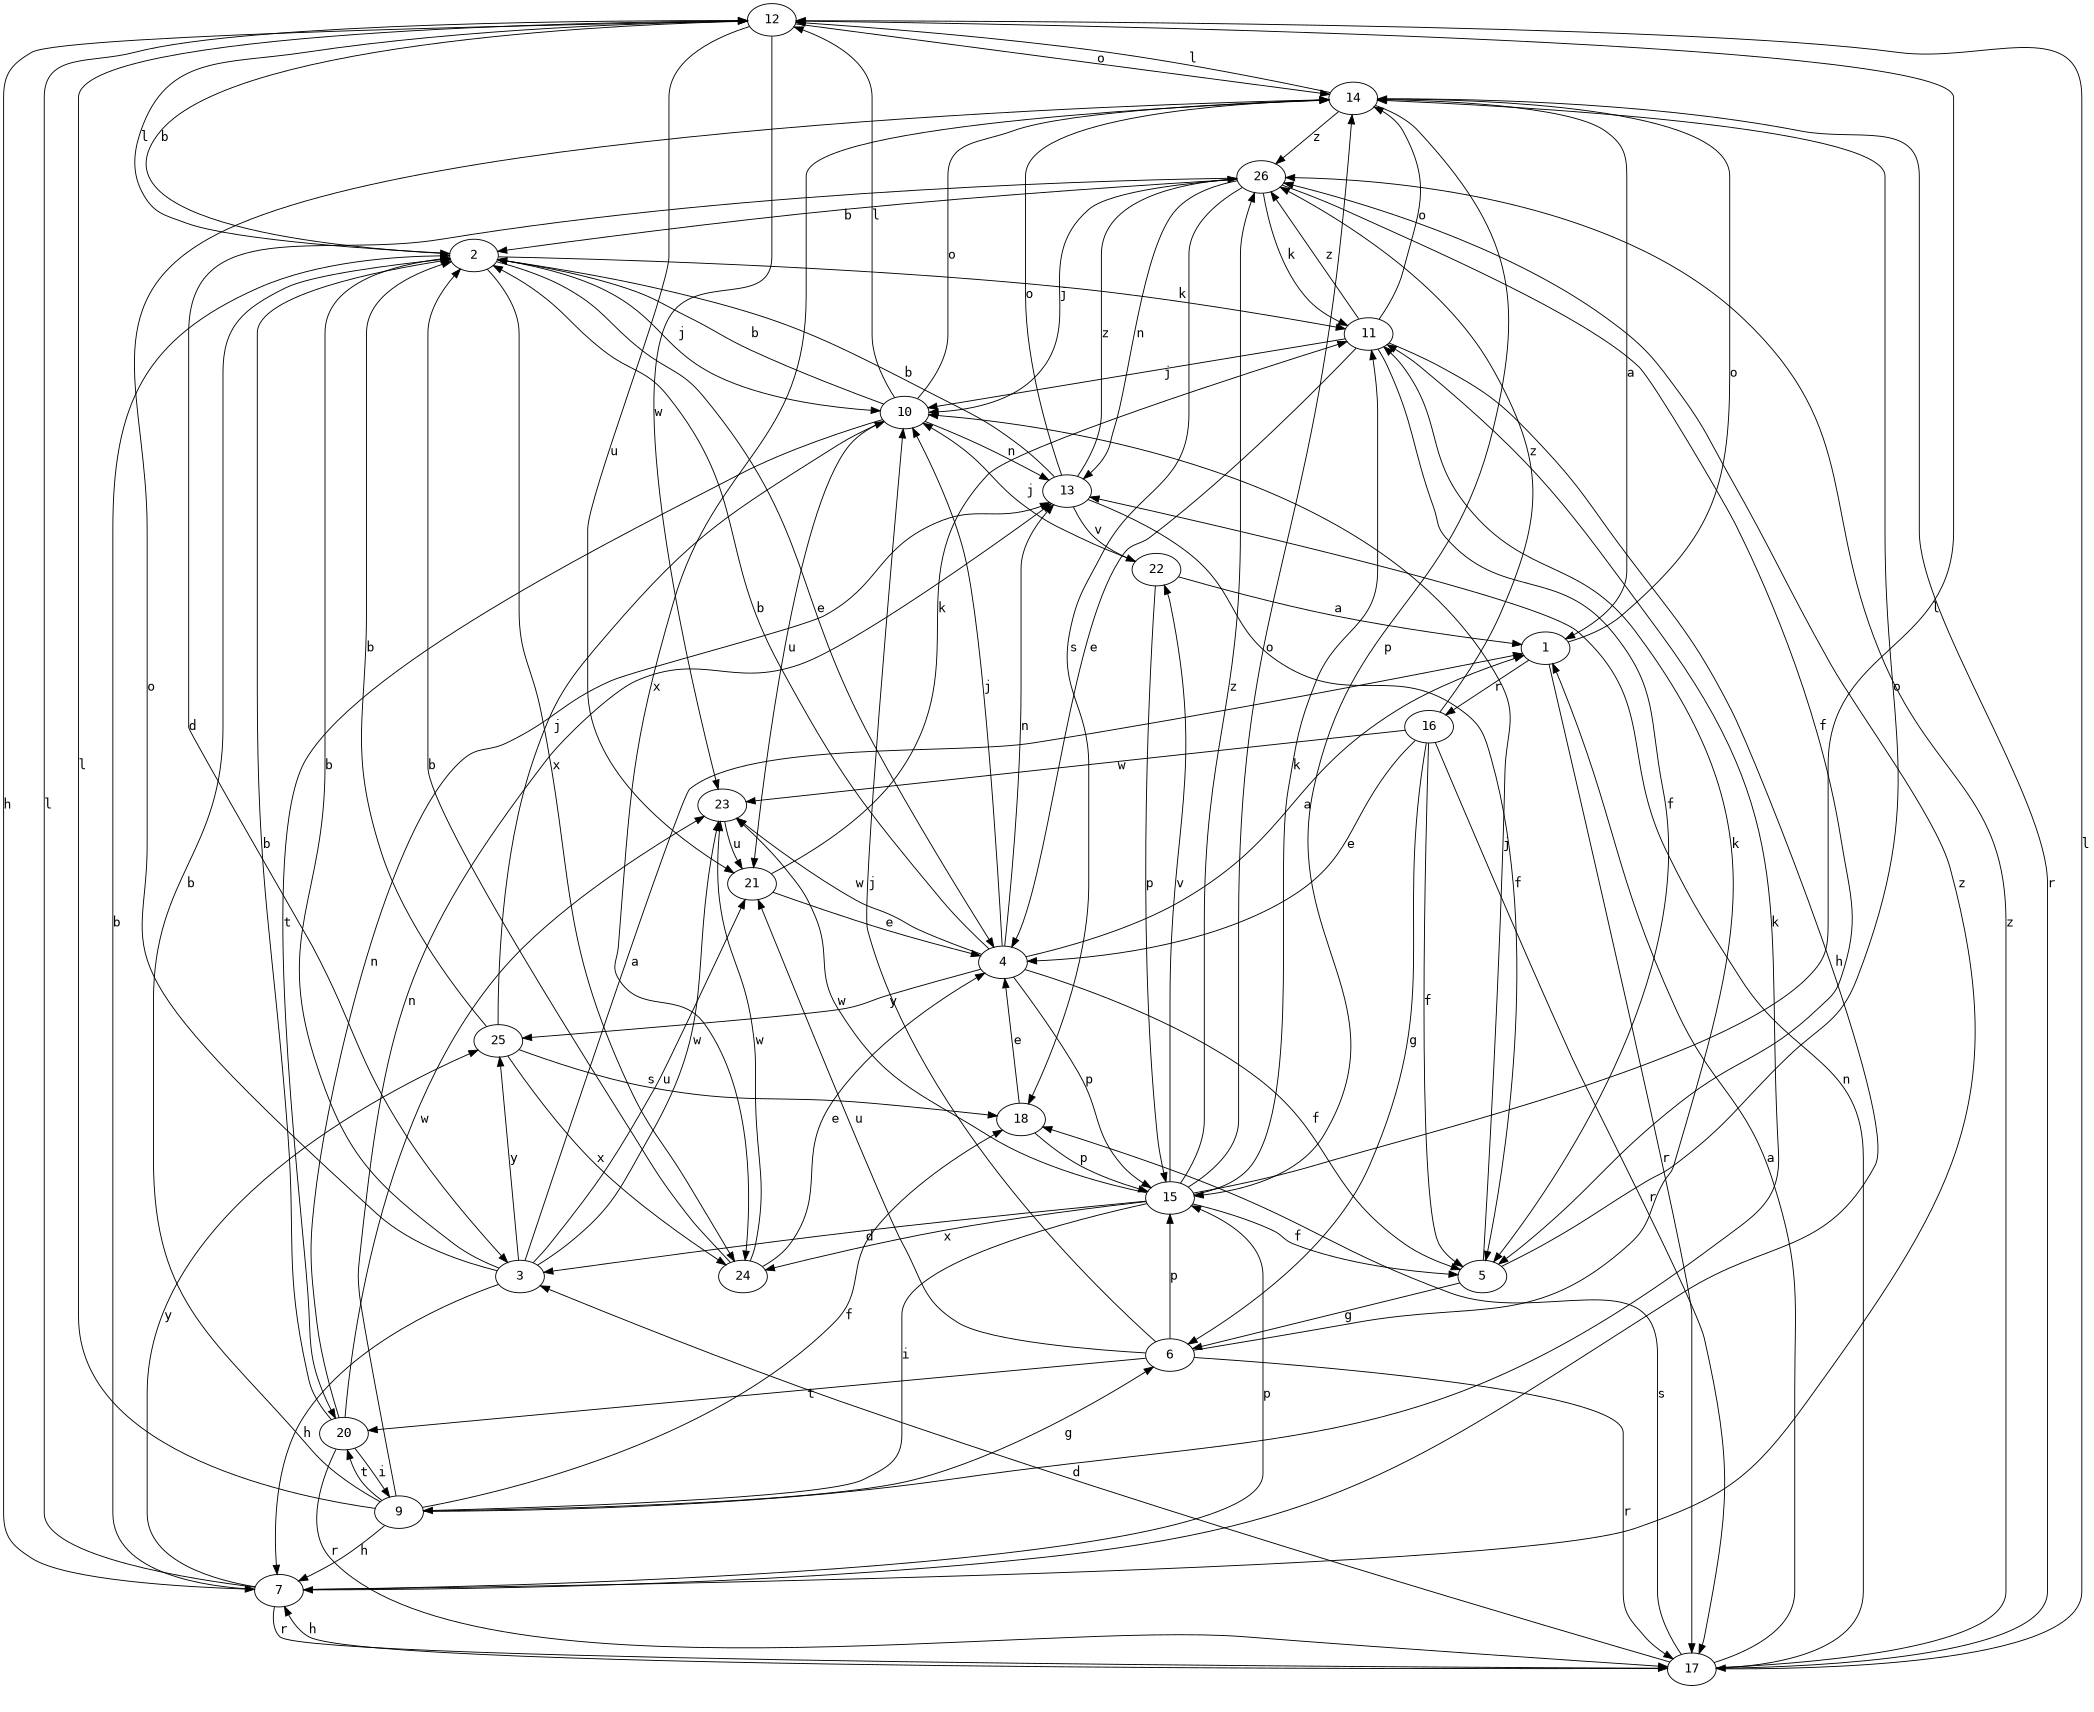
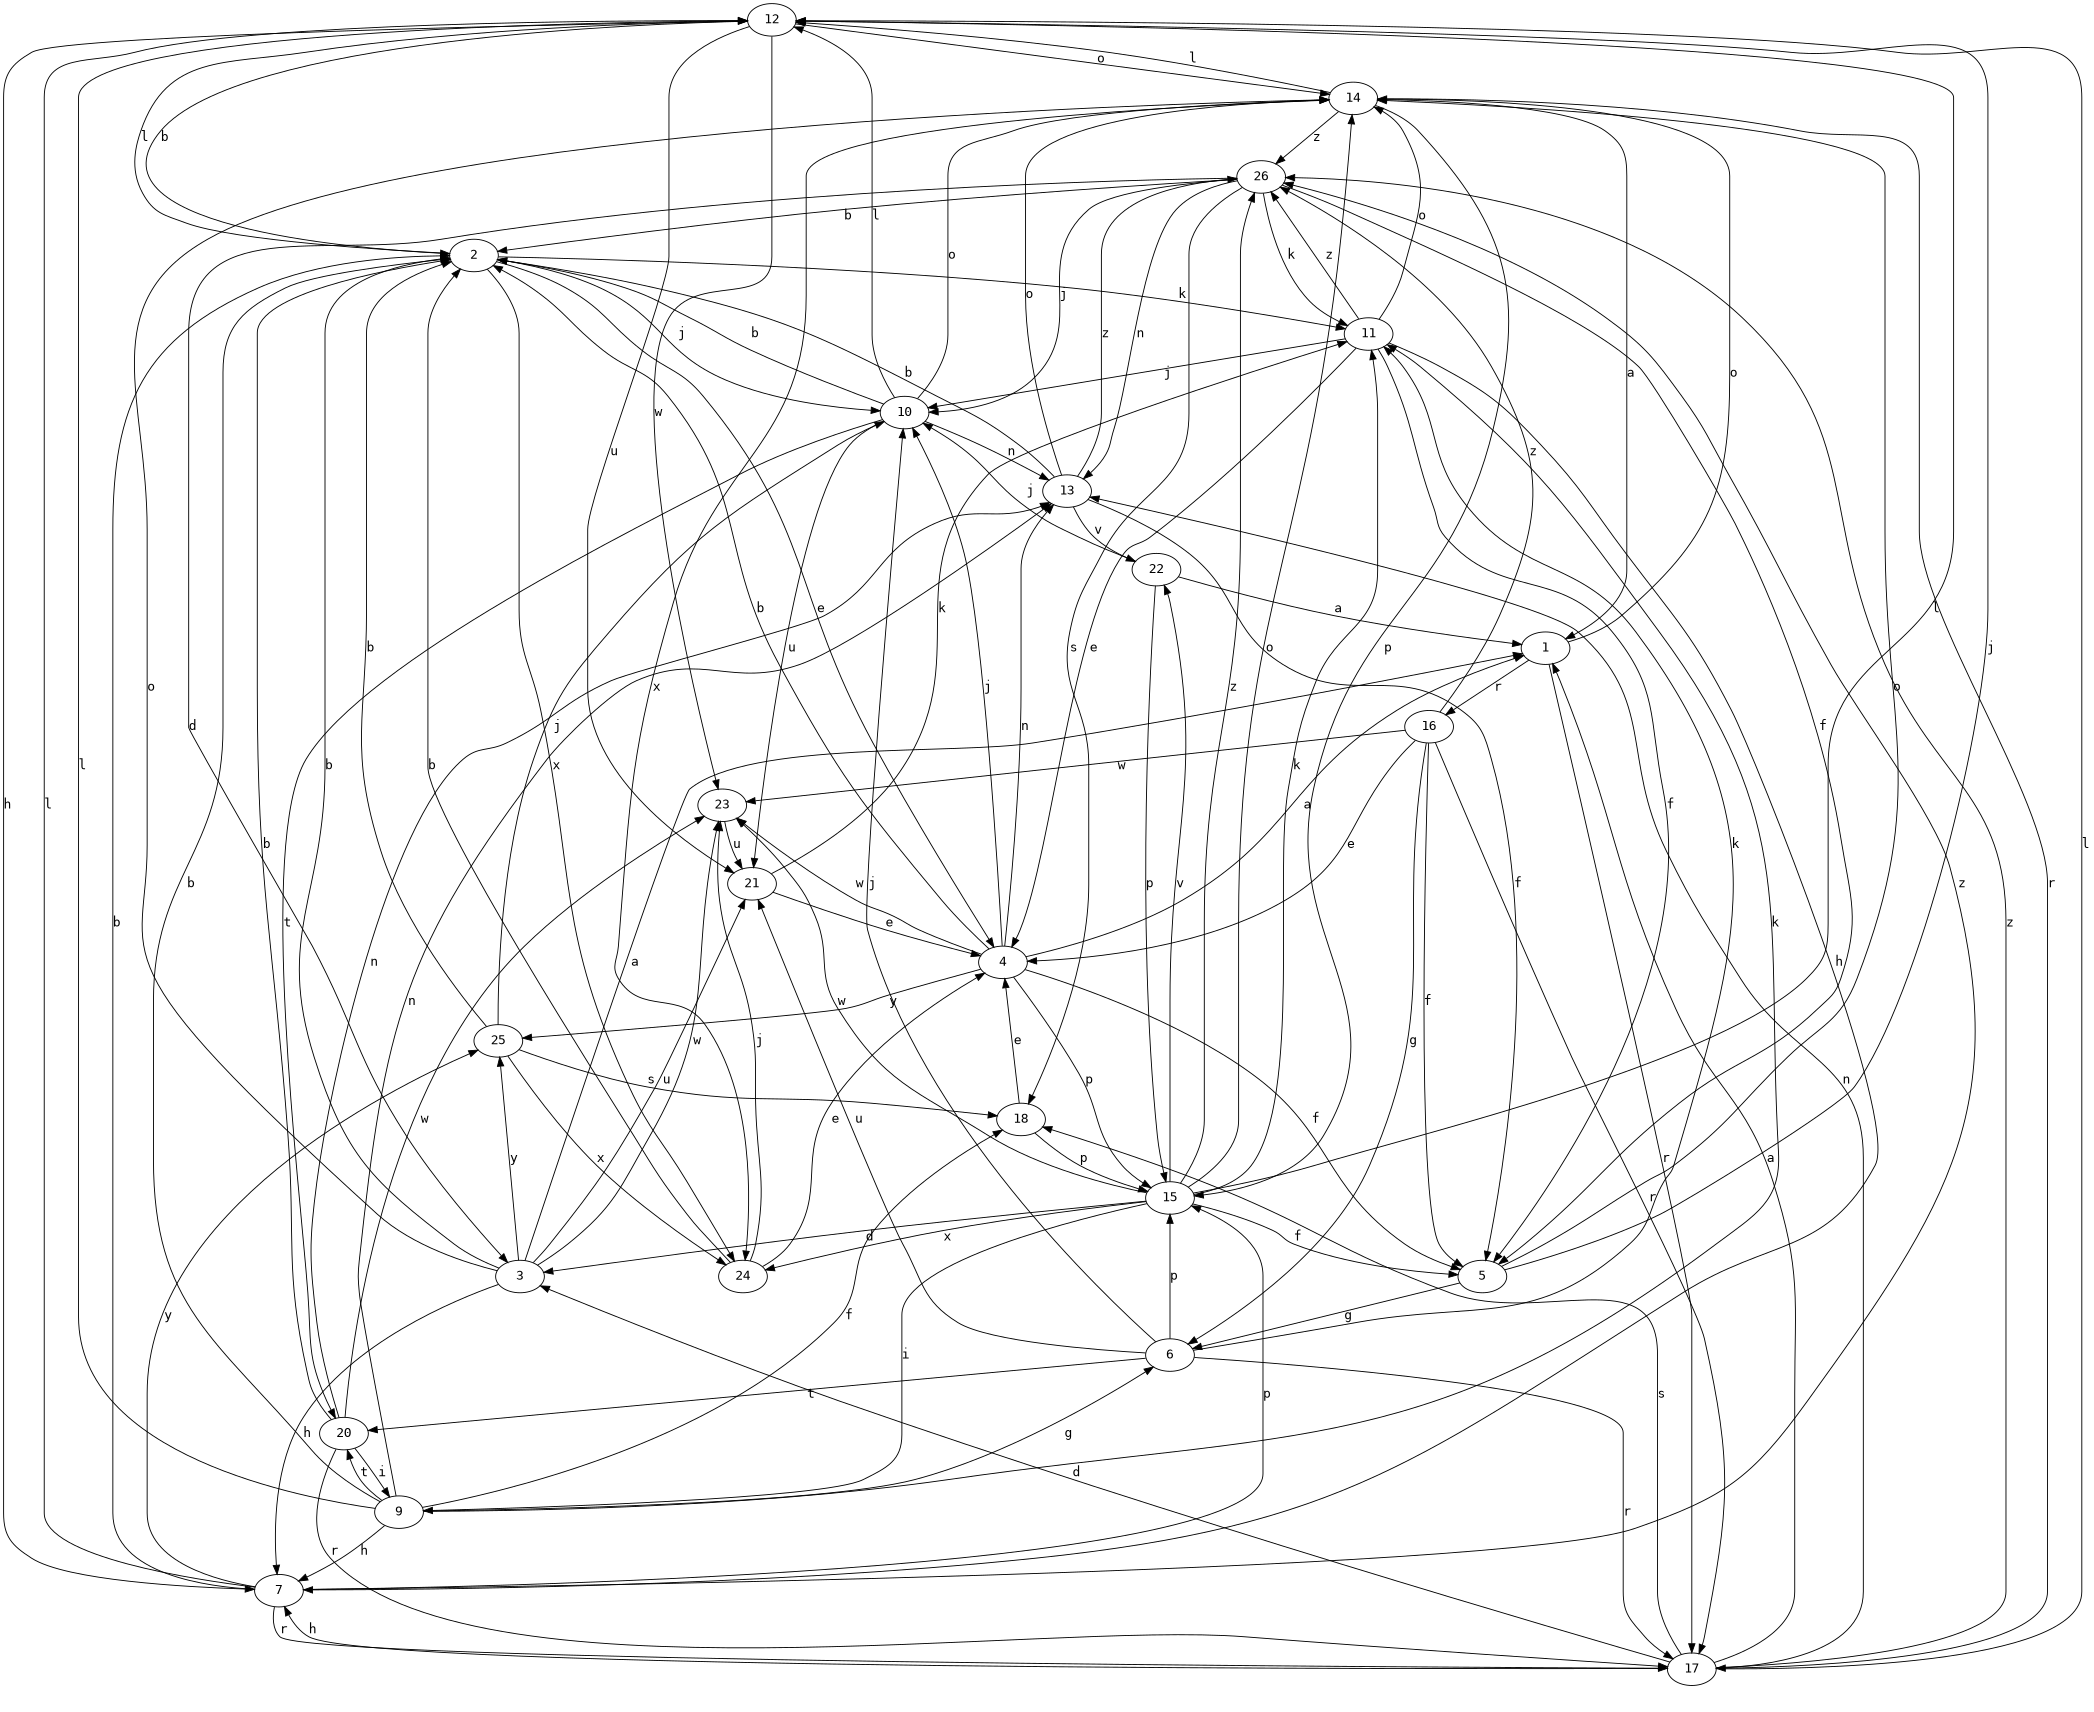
edge "5" -> "10": now "5" -> "12"
edge "24" -> "23": label "w" -> "j"
